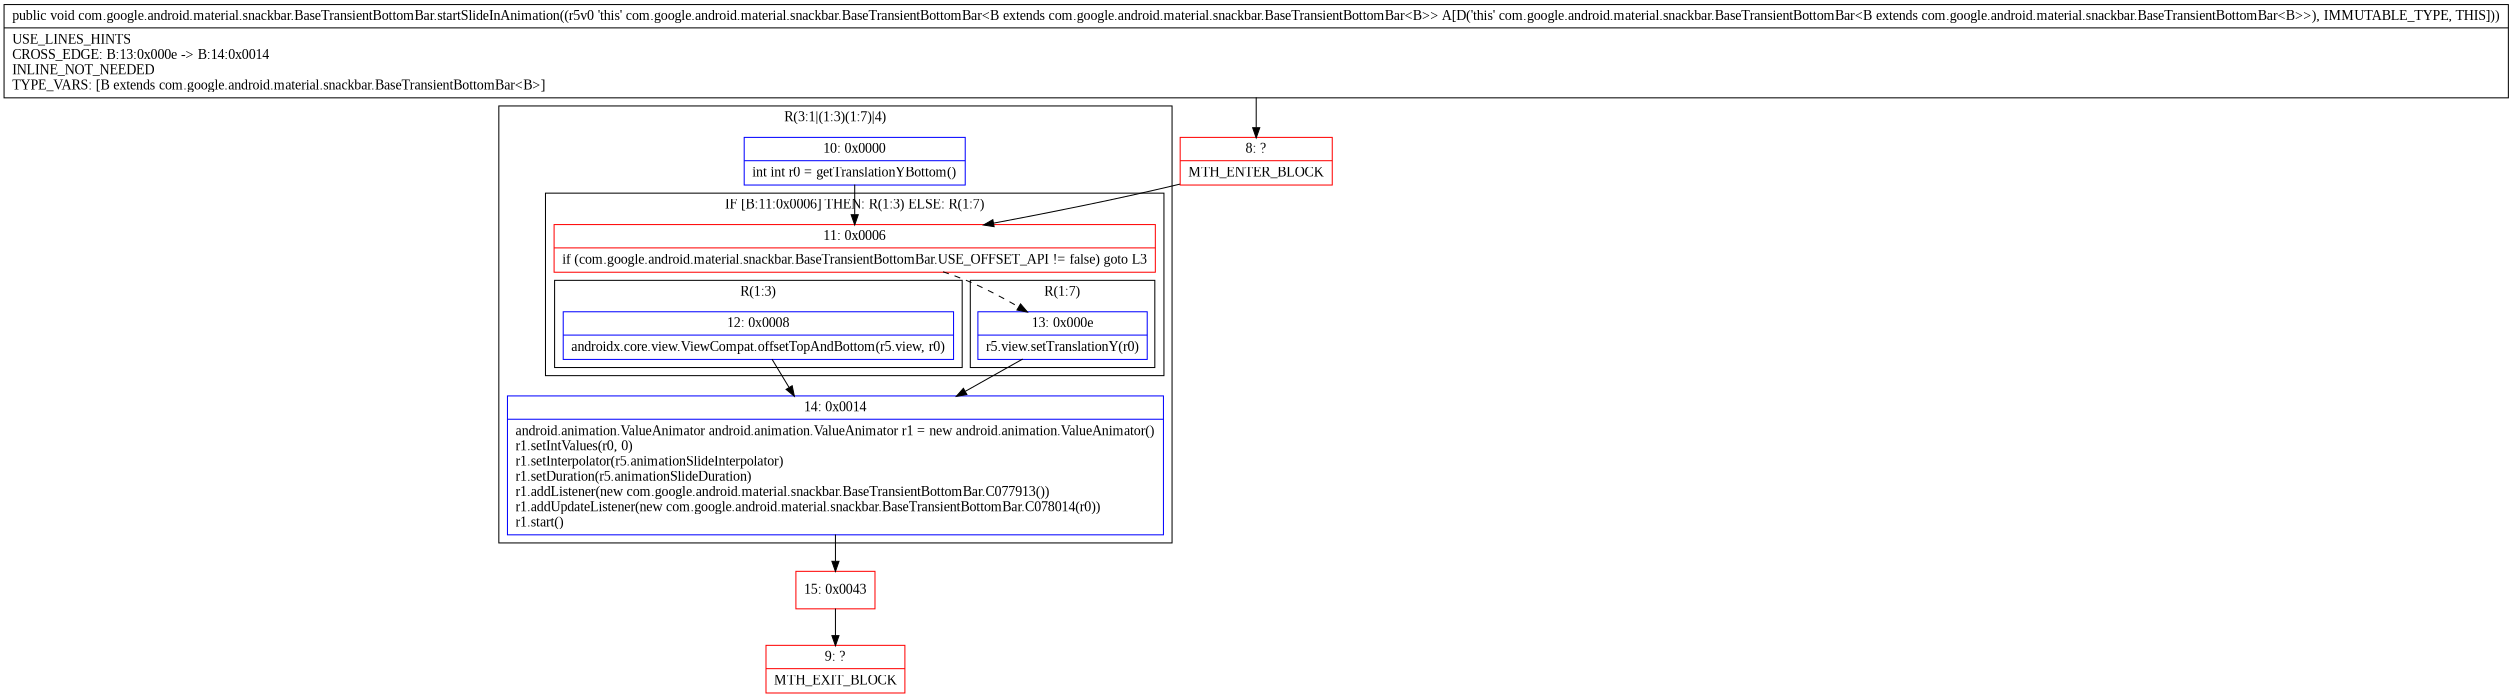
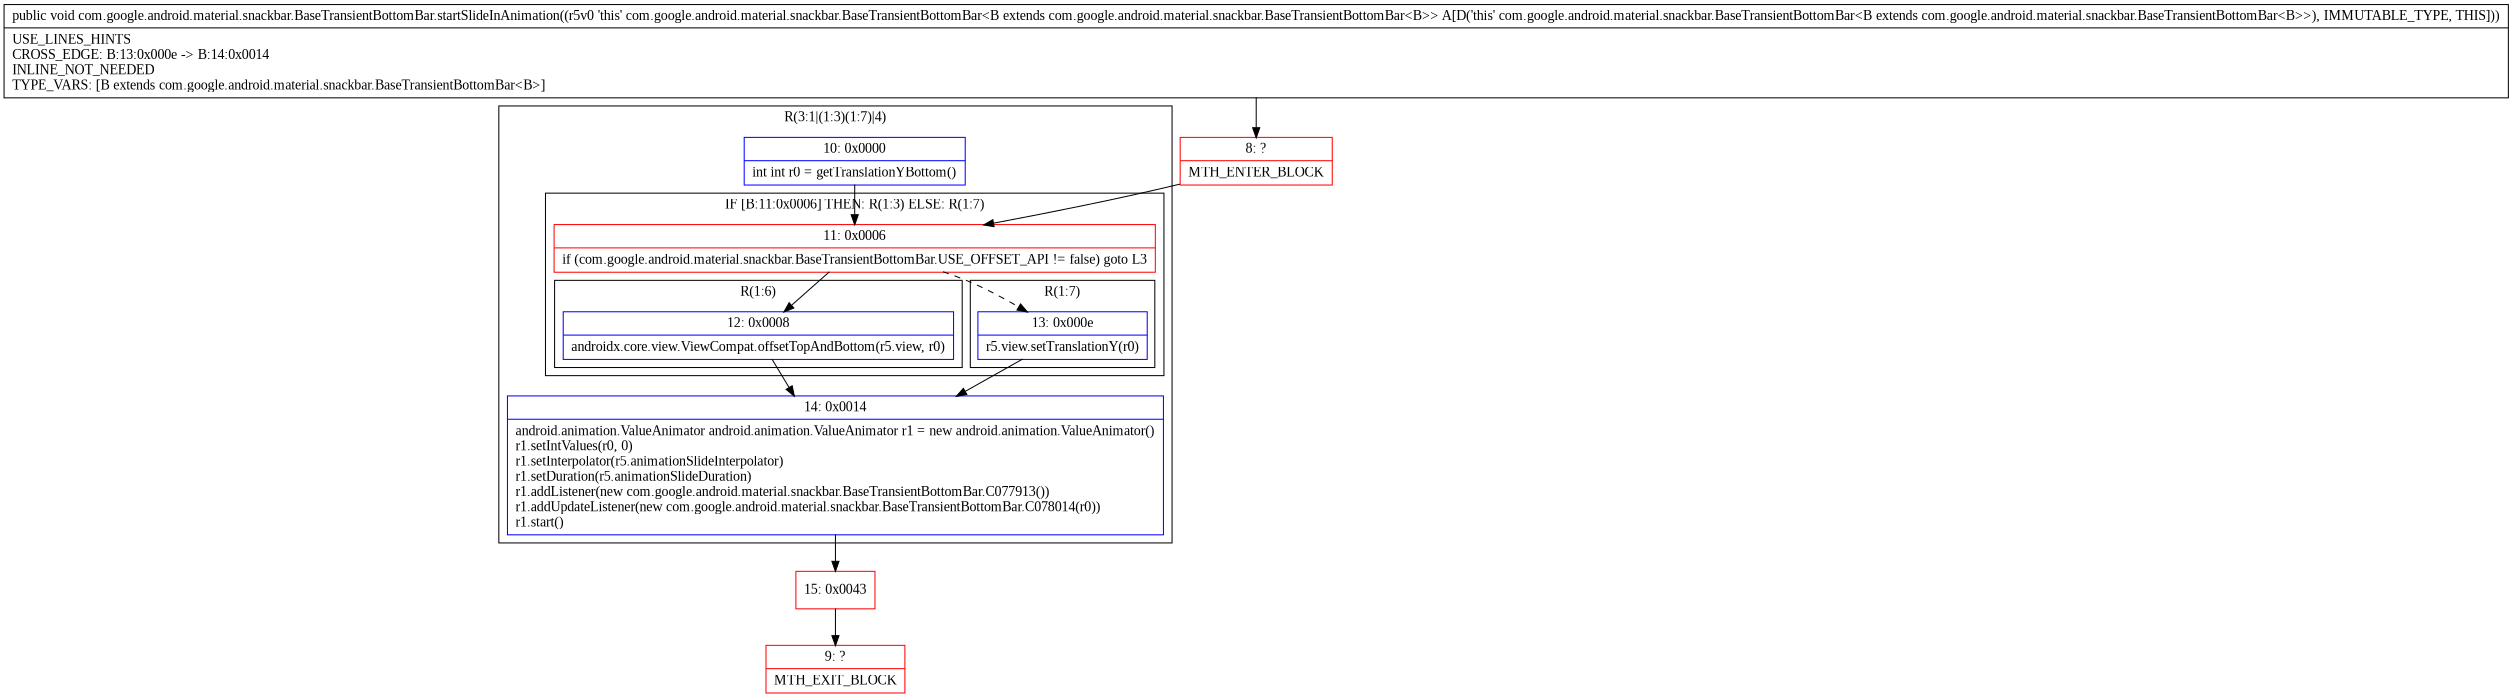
edge "11: 0x0006" -> "12: 0x0008": added
cluster "R(1:3)": label "R(1:3)" -> "R(1:6)"
